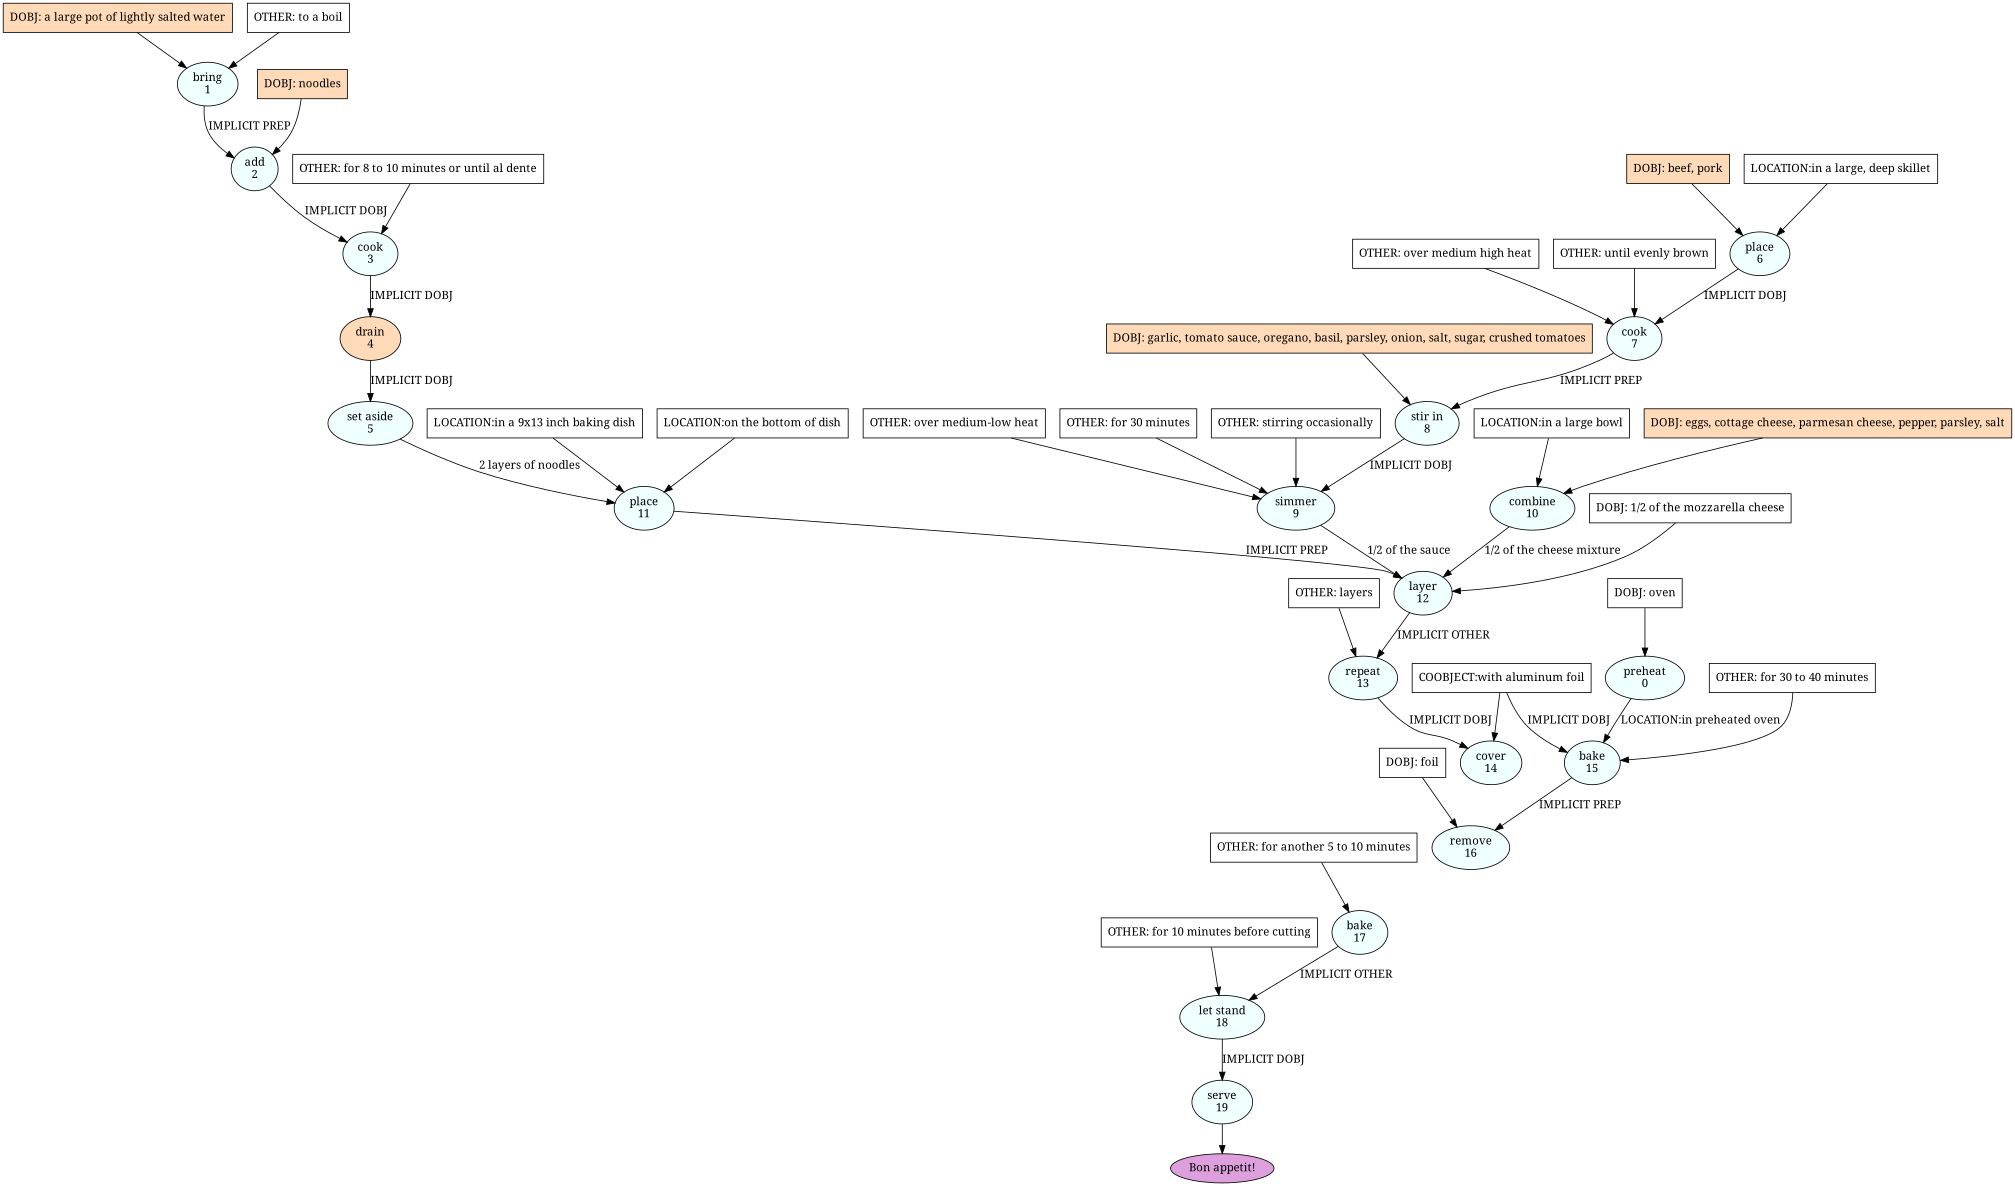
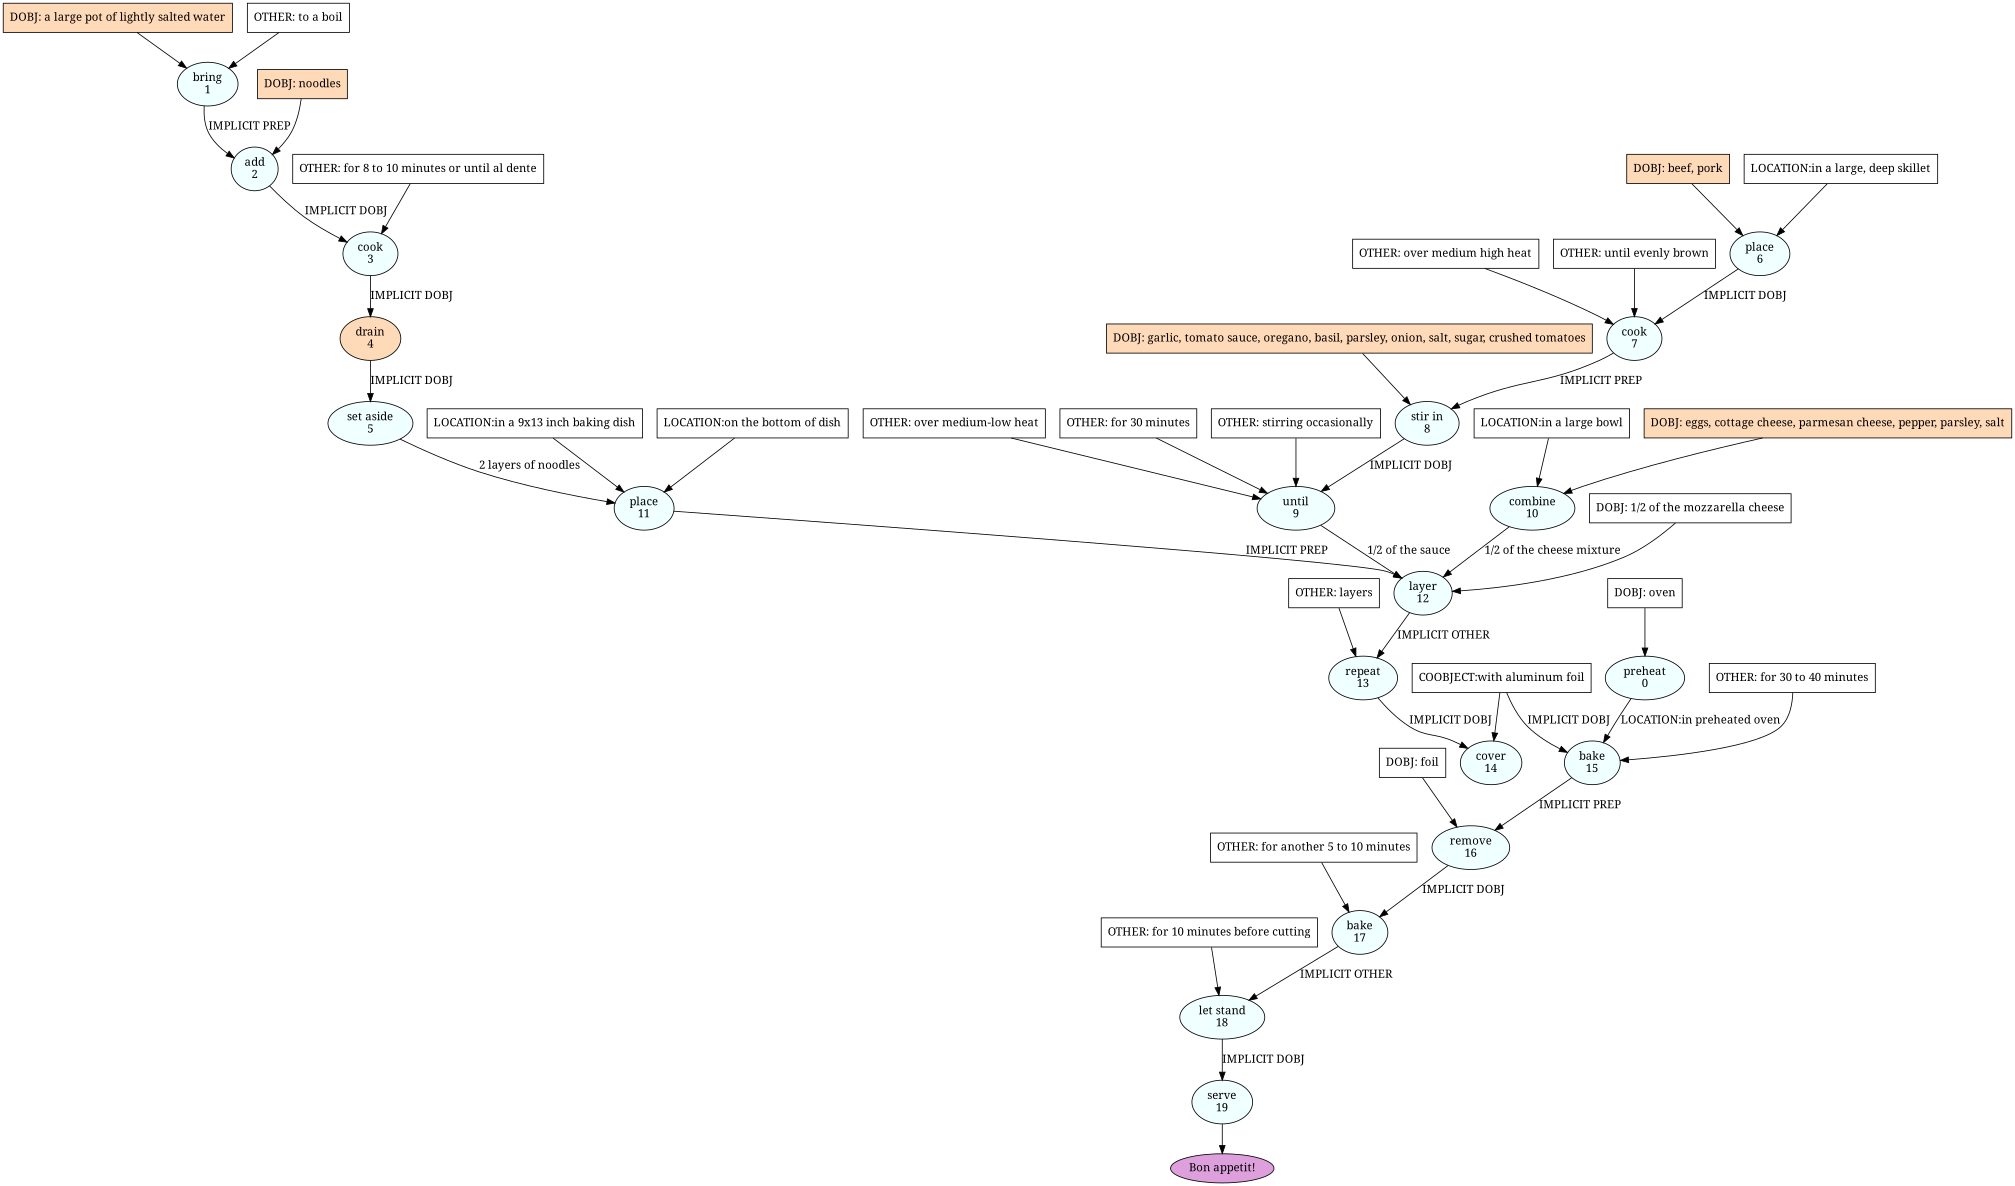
node "simmer 9": label "simmer 9" -> "until 9"
edge "remove 16" -> "bake 17": added, label "IMPLICIT DOBJ"
